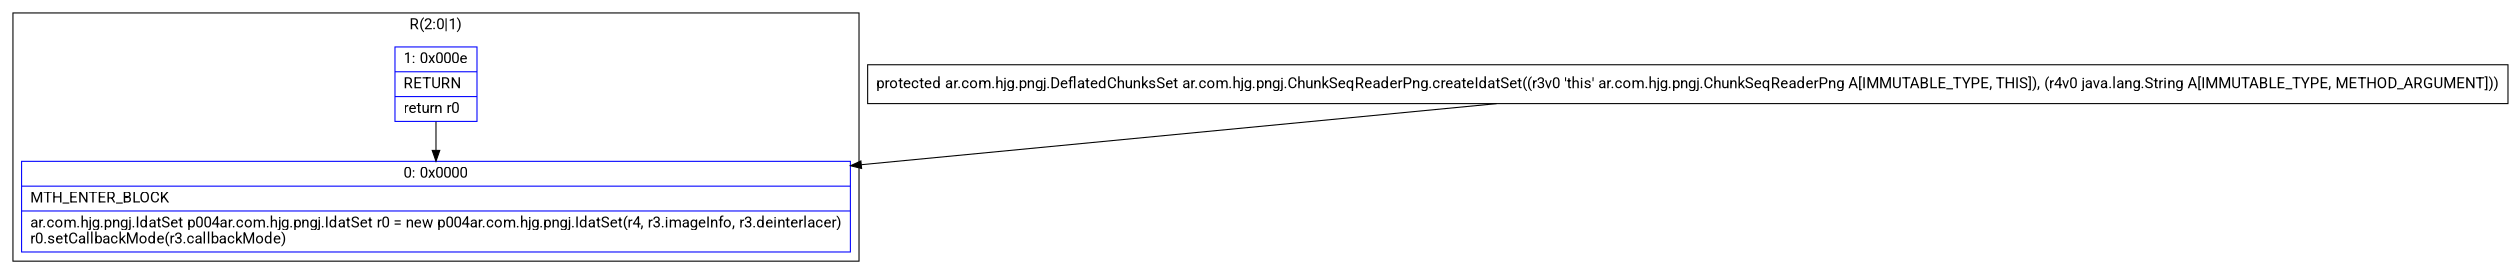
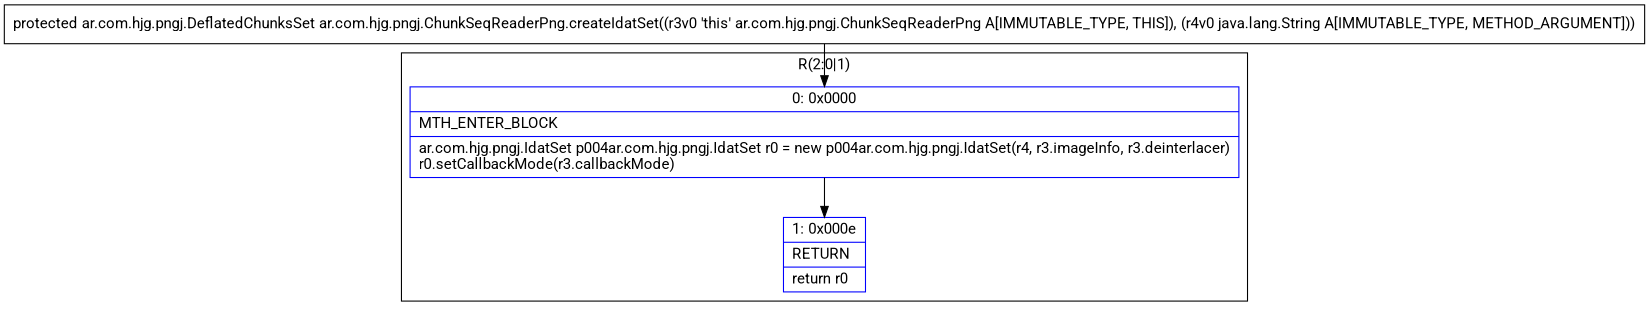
edge "1: 0x000e" -> "0: 0x0000": reversed
